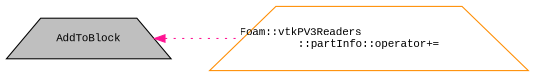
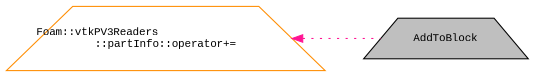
edge "Foam::vtkPV3Readers ::partInfo::operator+=" -> "AddToBlock": reversed
